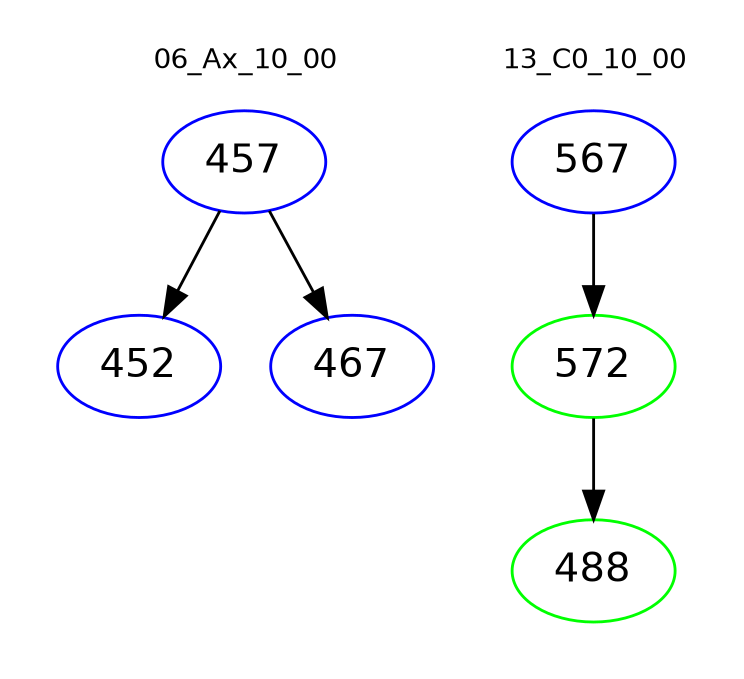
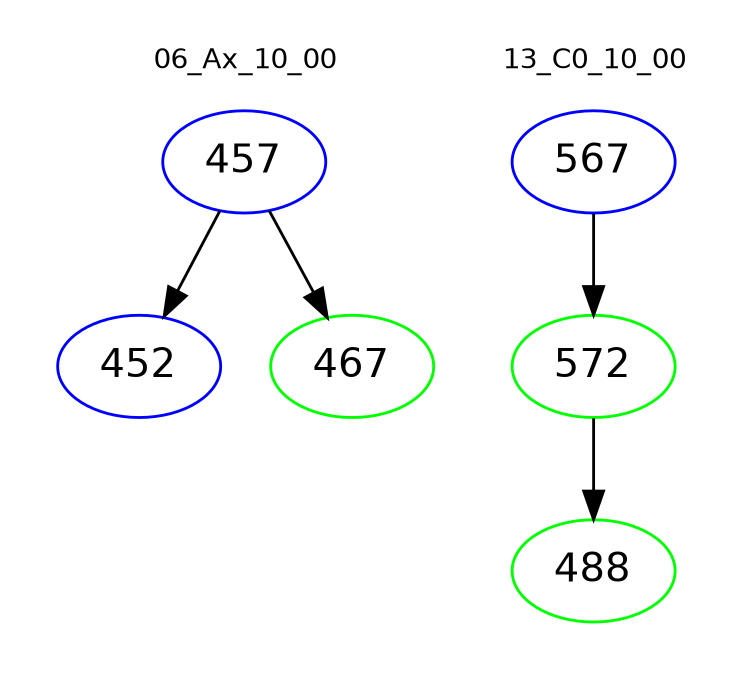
node "467": color blue -> green
